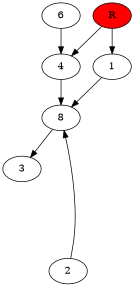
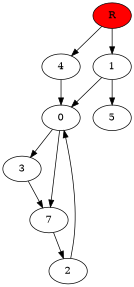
node "6": removed
node "8": label "8" -> "0"
node "5": added
node "7": added
